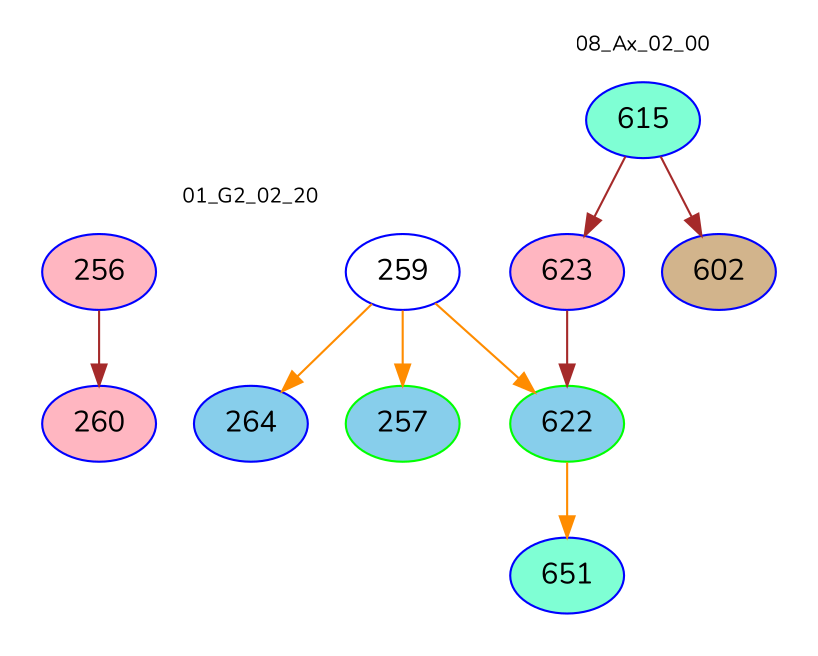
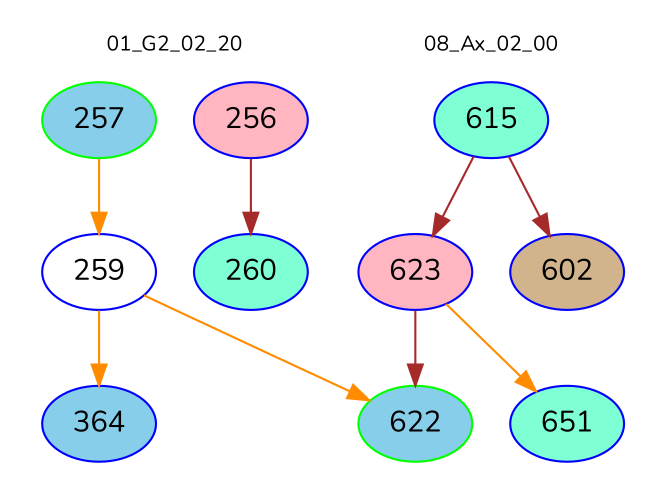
edge "259" -> "257": reversed
node "260": fillcolor lightpink -> aquamarine
node "264": label "264" -> "364"
edge "622" -> "651": now "623" -> "651"
